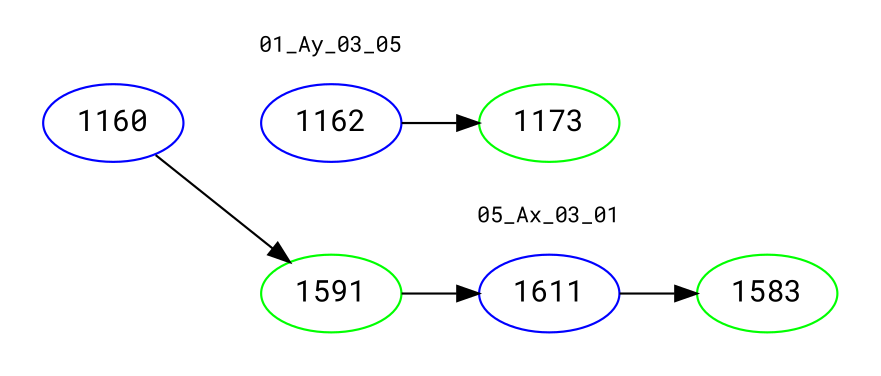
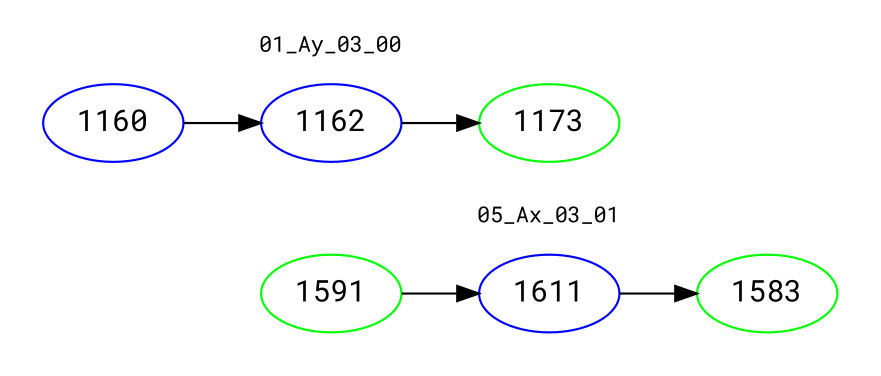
cluster "01_Ay_03_05": label "01_Ay_03_05" -> "01_Ay_03_00"
edge "1160" -> "1591": now "1160" -> "1162"
